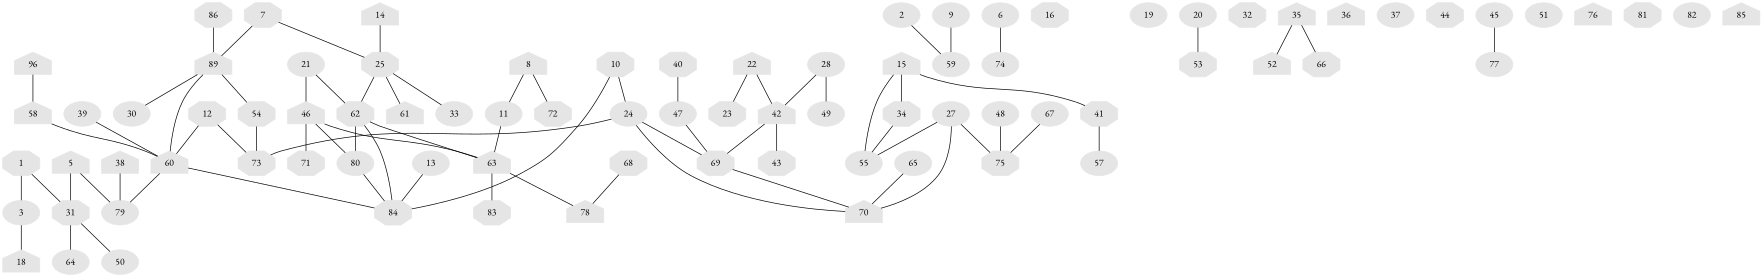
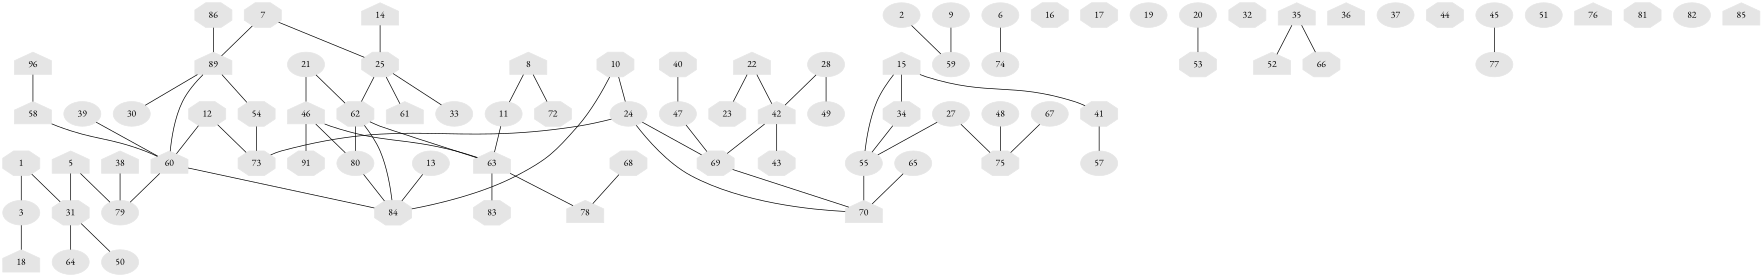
node "17": added
node "71": label "71" -> "91"
edge "27" -- "70": now "55" -- "70"
